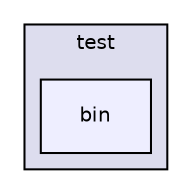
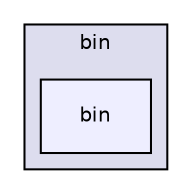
cluster "test": label "test" -> "bin"
